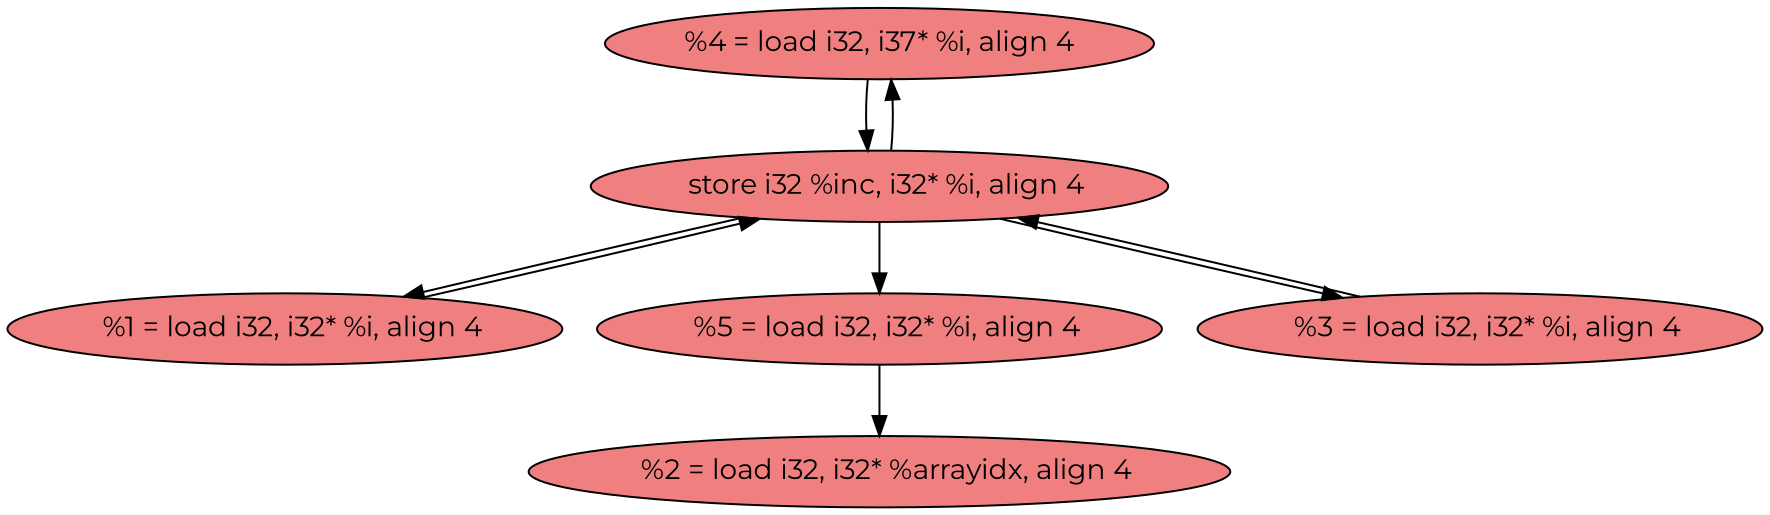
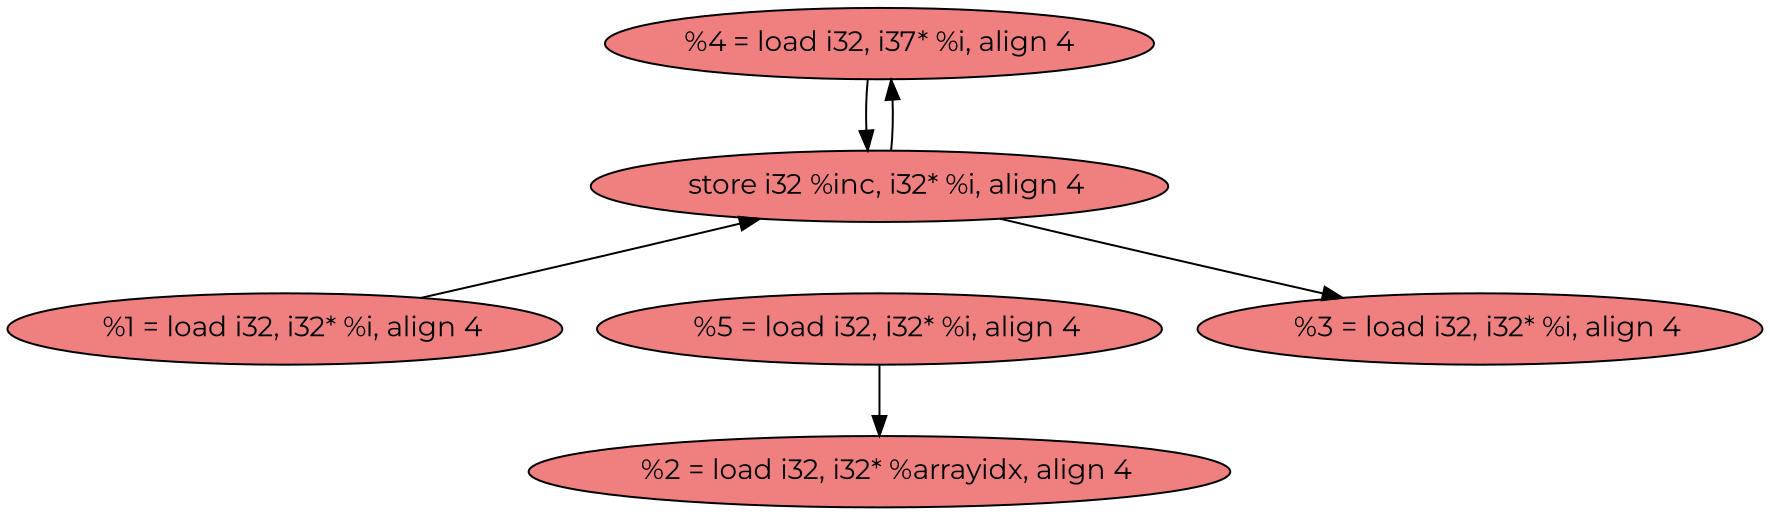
edge "store i32 %inc, i32* %i, align 4" -> "%5 = load i32, i32* %i, align 4": removed
edge "store i32 %inc, i32* %i, align 4" -> "%1 = load i32, i32* %i, align 4": removed
edge "%3 = load i32, i32* %i, align 4" -> "store i32 %inc, i32* %i, align 4": removed
